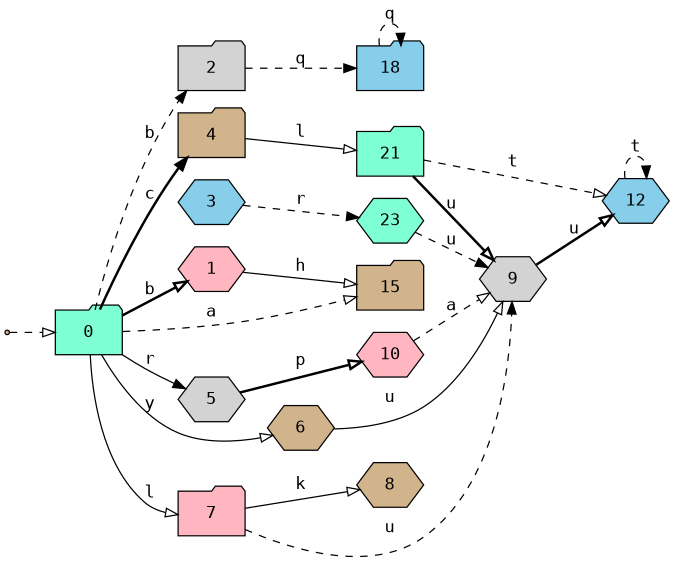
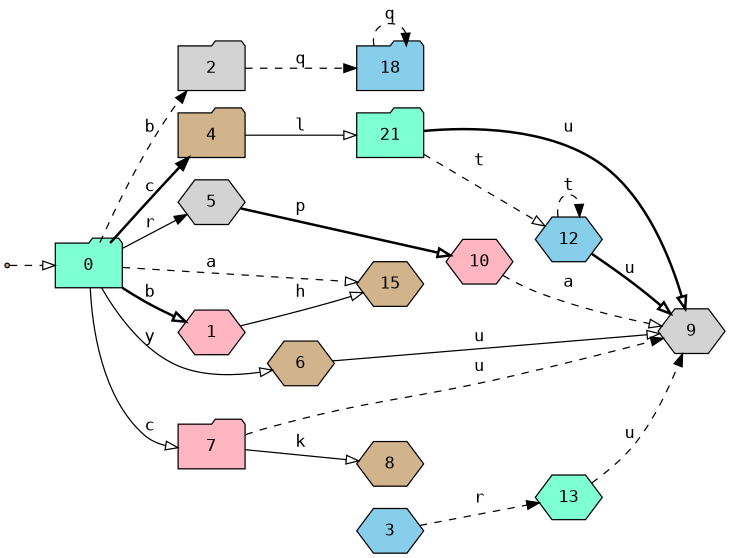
node "23": label "23" -> "13"
edge "9" -> "12": reversed
node "15": shape folder -> hexagon
edge "0" -> "7": label "l" -> "c"
